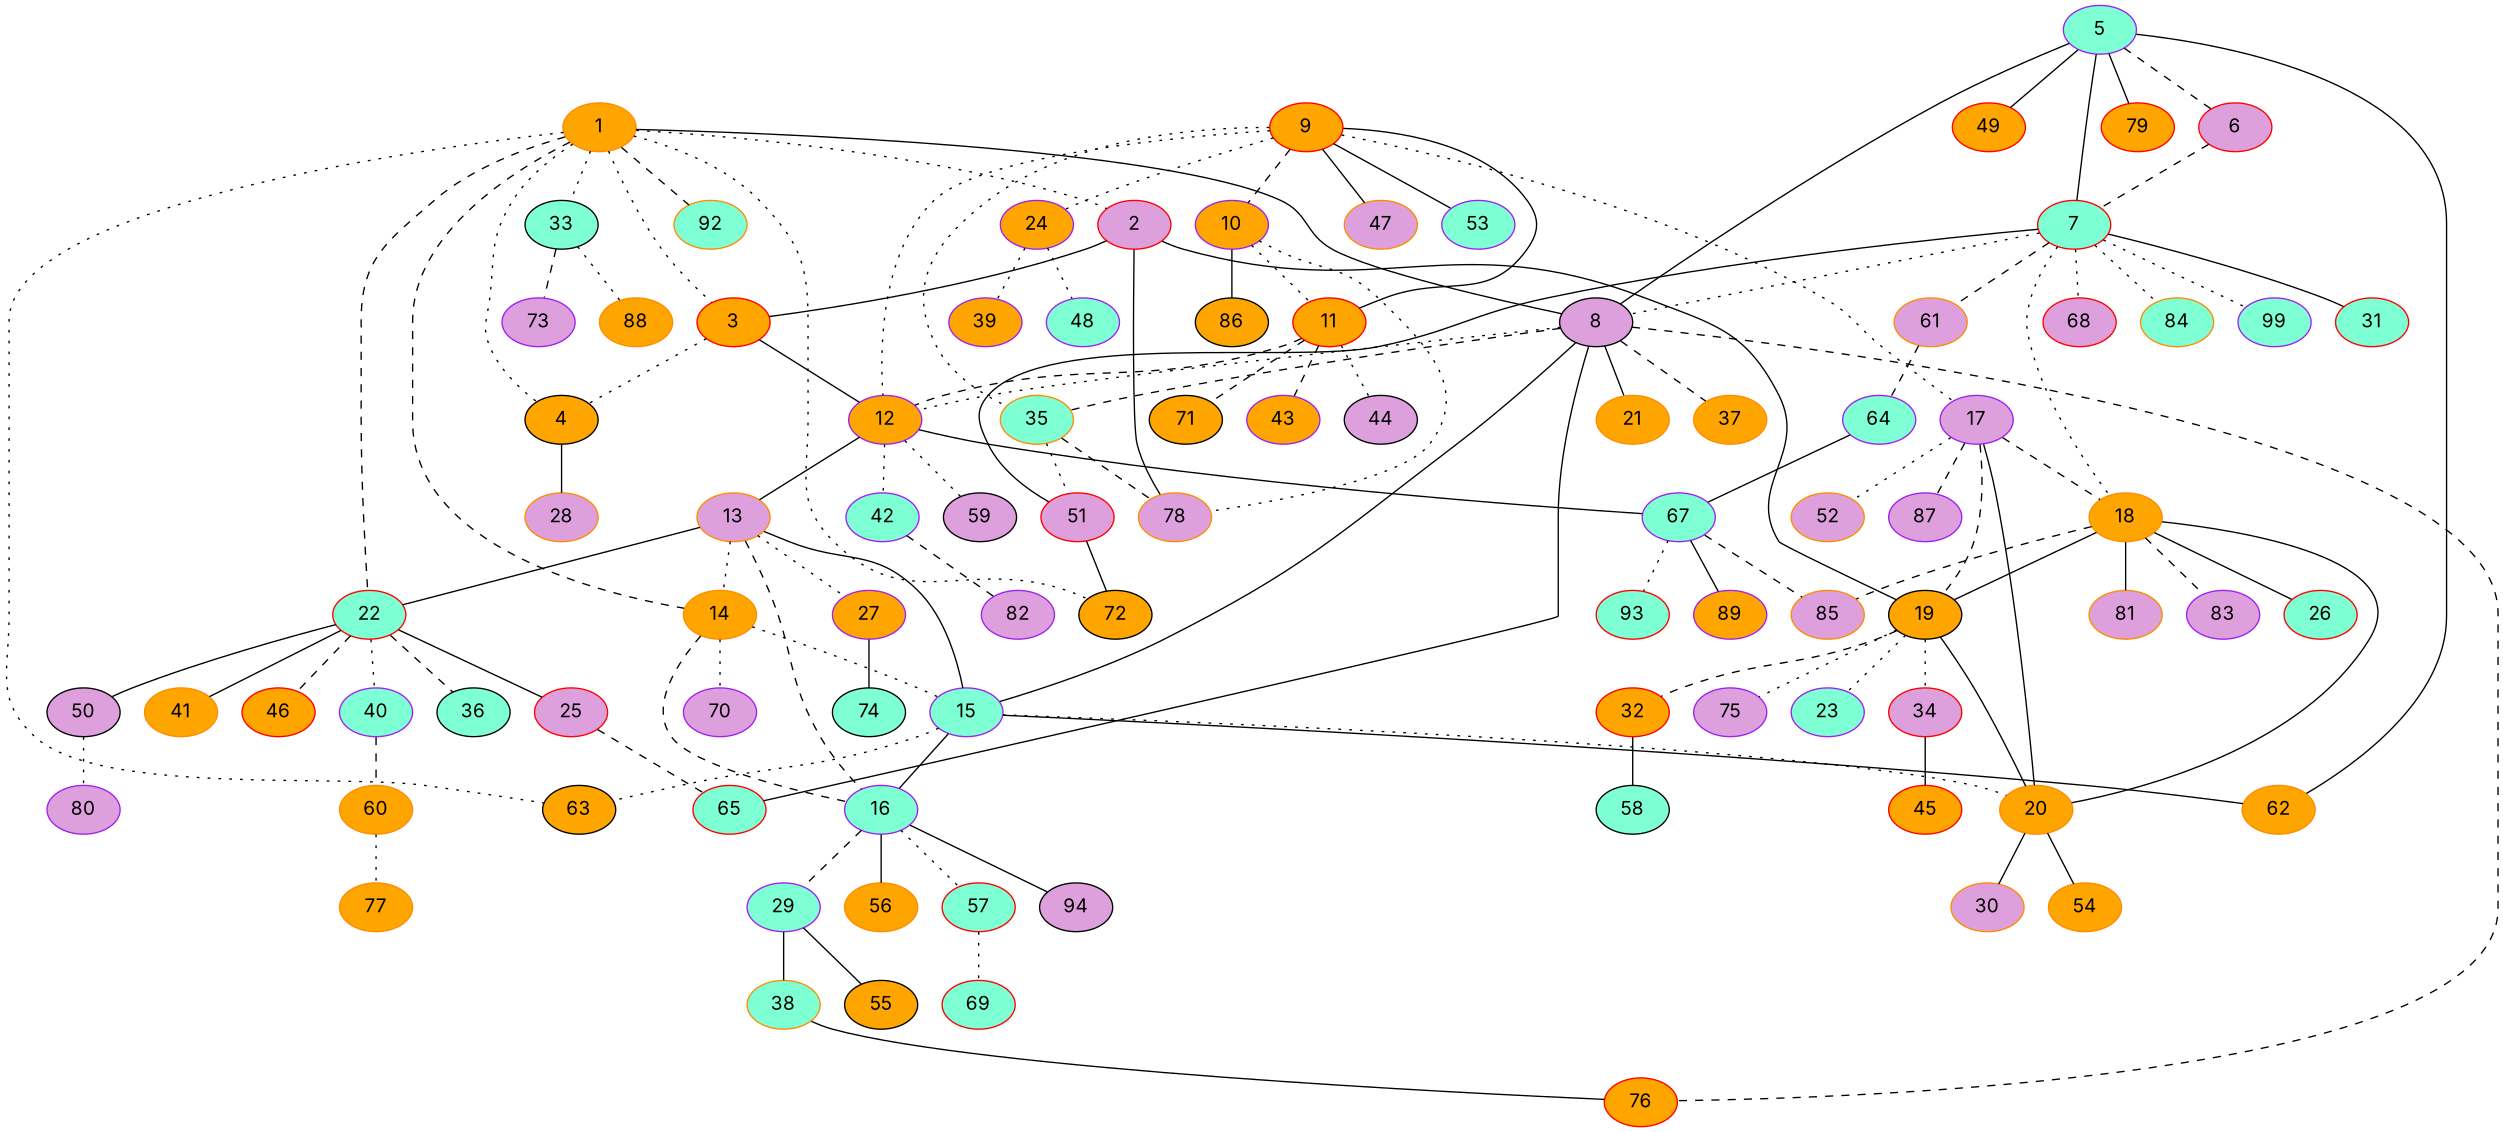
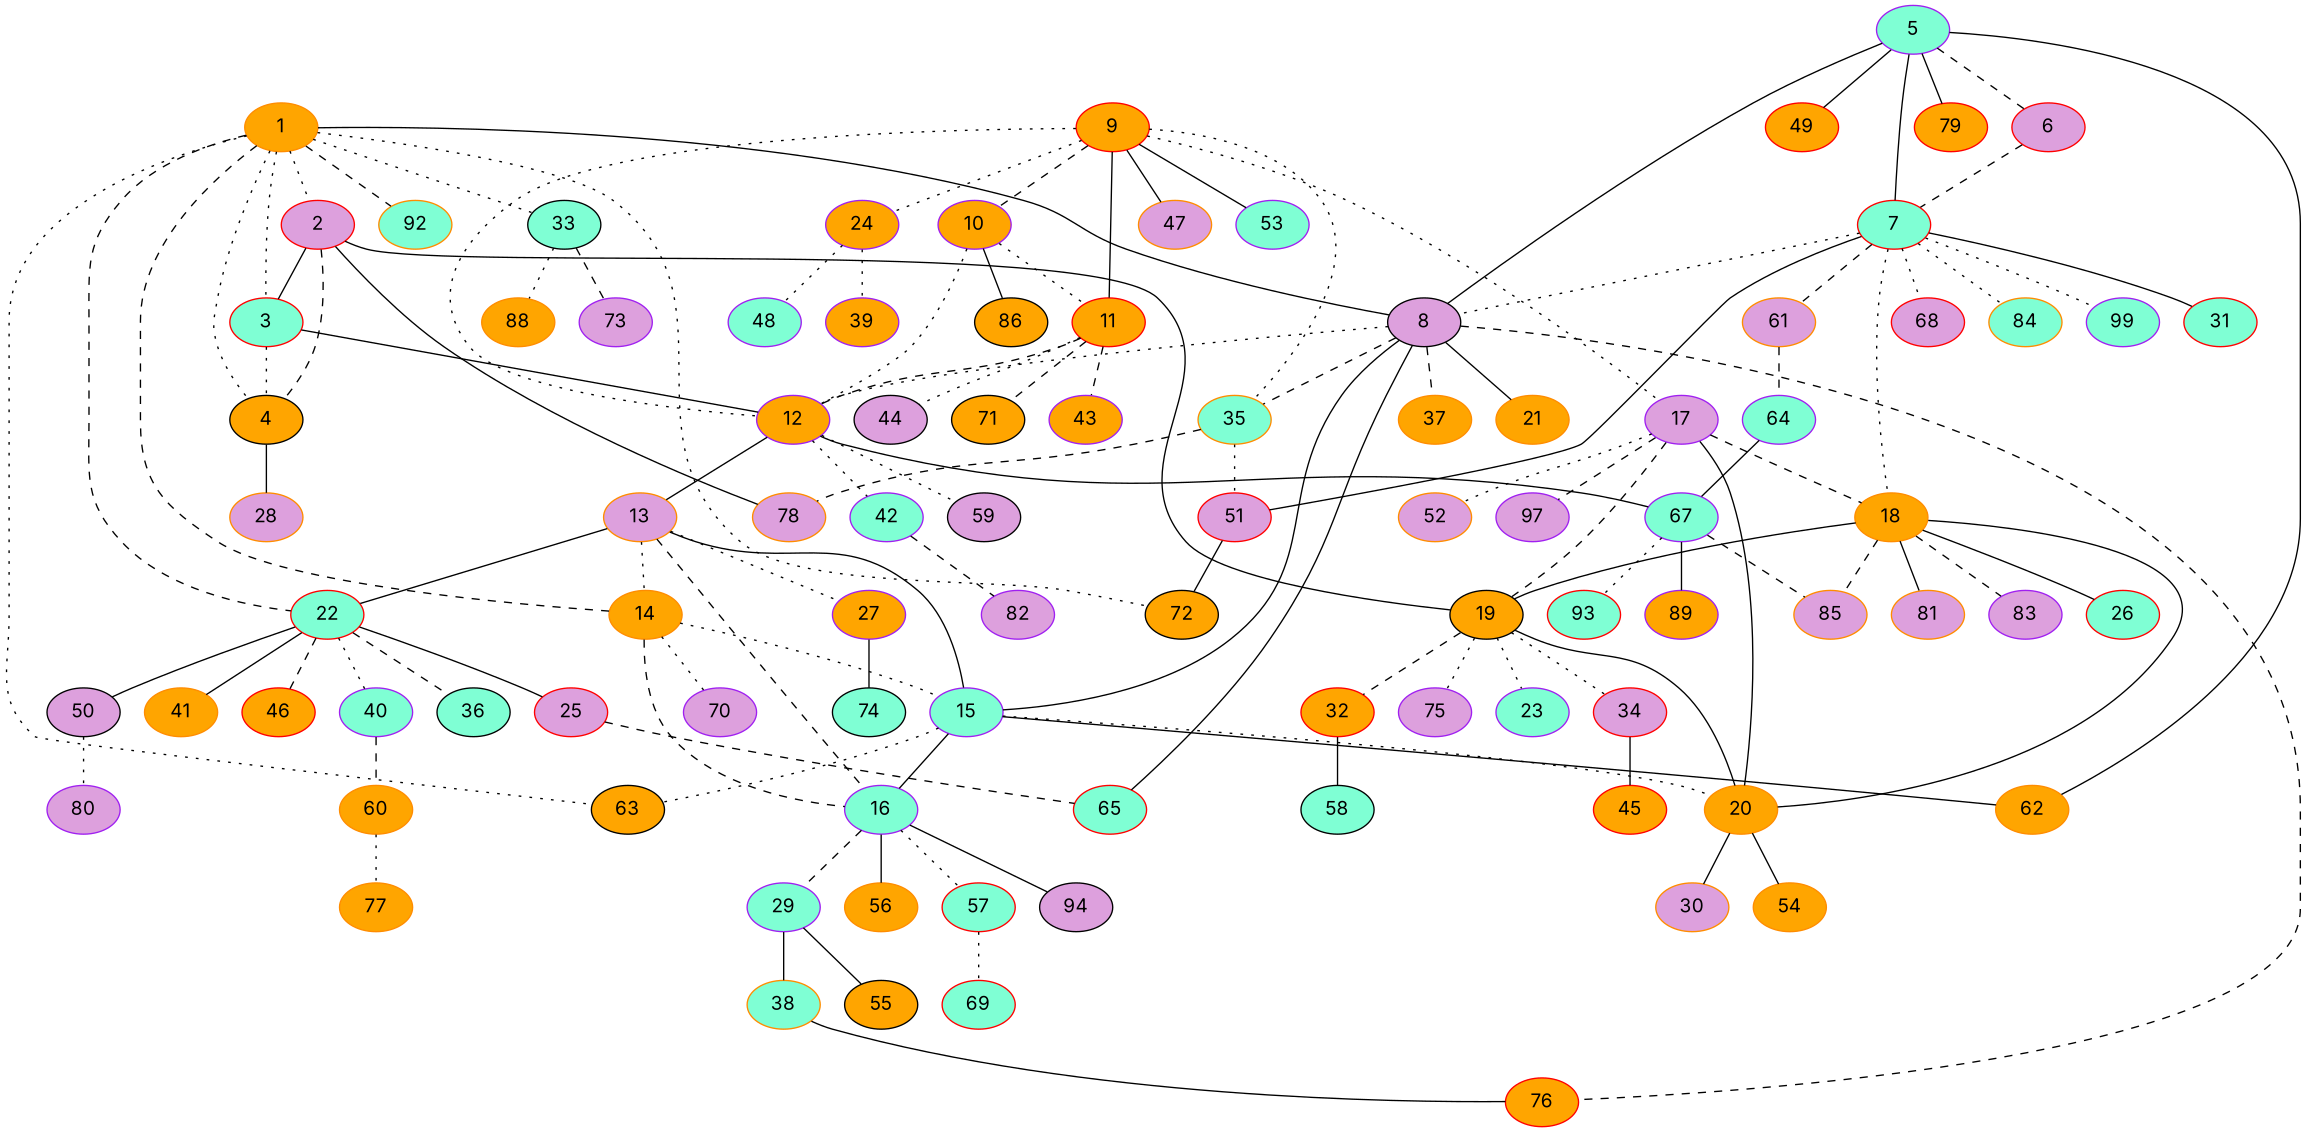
node "3": fillcolor orange -> aquamarine
edge "2" -- "4": added
edge "10" -- "78": now "10" -- "12"
node "87": label "87" -> "97"
